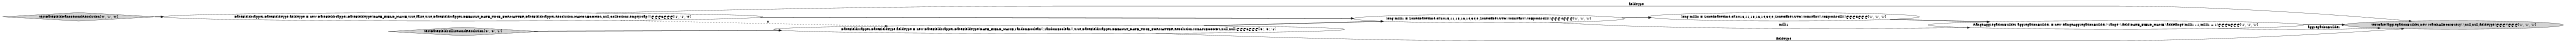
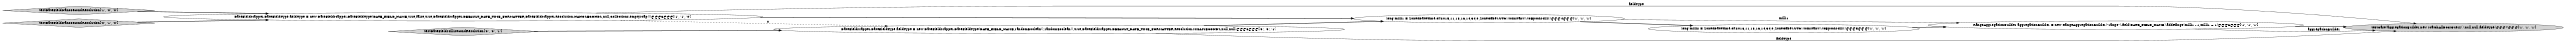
node "testDateFieldNanosecondResolution['1', '0', '0']": added
